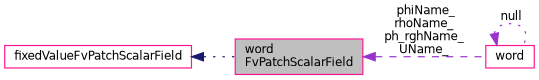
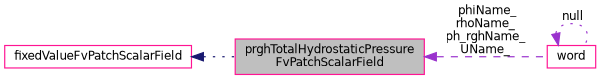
node "word FvPatchScalarField": label "word FvPatchScalarField" -> "prghTotalHydrostaticPressure FvPatchScalarField"
